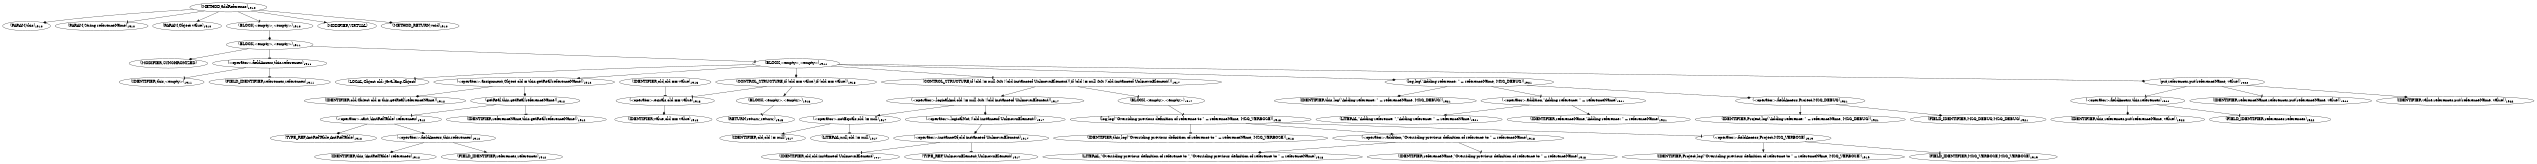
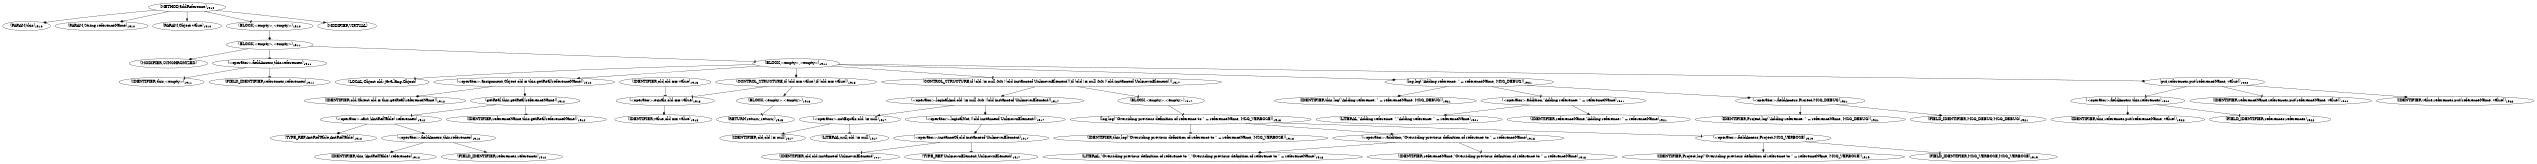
edge "(METHOD,addReference)" -> "(PARAM,String referenceName)": arrowhead tee -> diamond
node "(METHOD_RETURN,void)": removed
